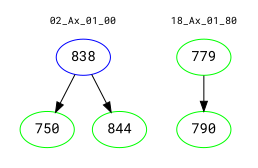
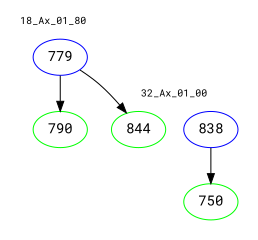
cluster "02_Ax_01_00": label "02_Ax_01_00" -> "32_Ax_01_00"
node "779": color green -> blue
edge "838" -> "844": now "779" -> "844"
